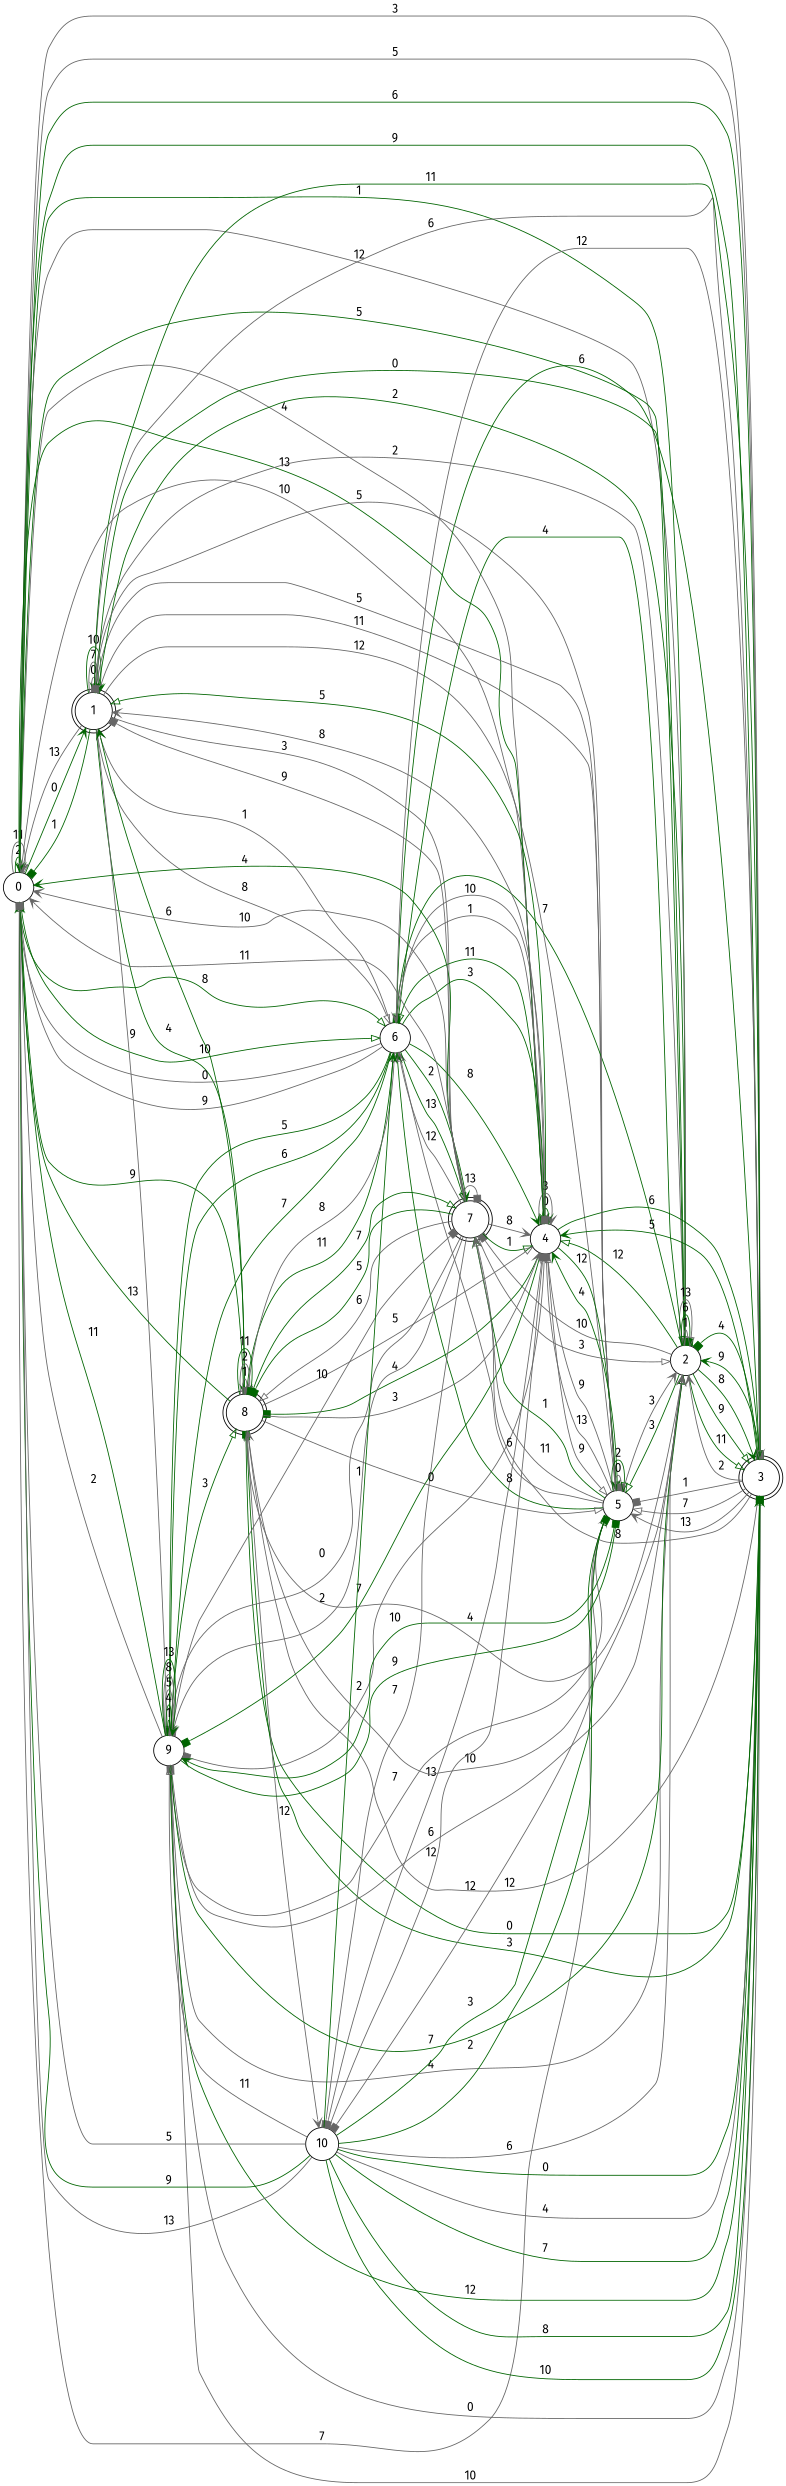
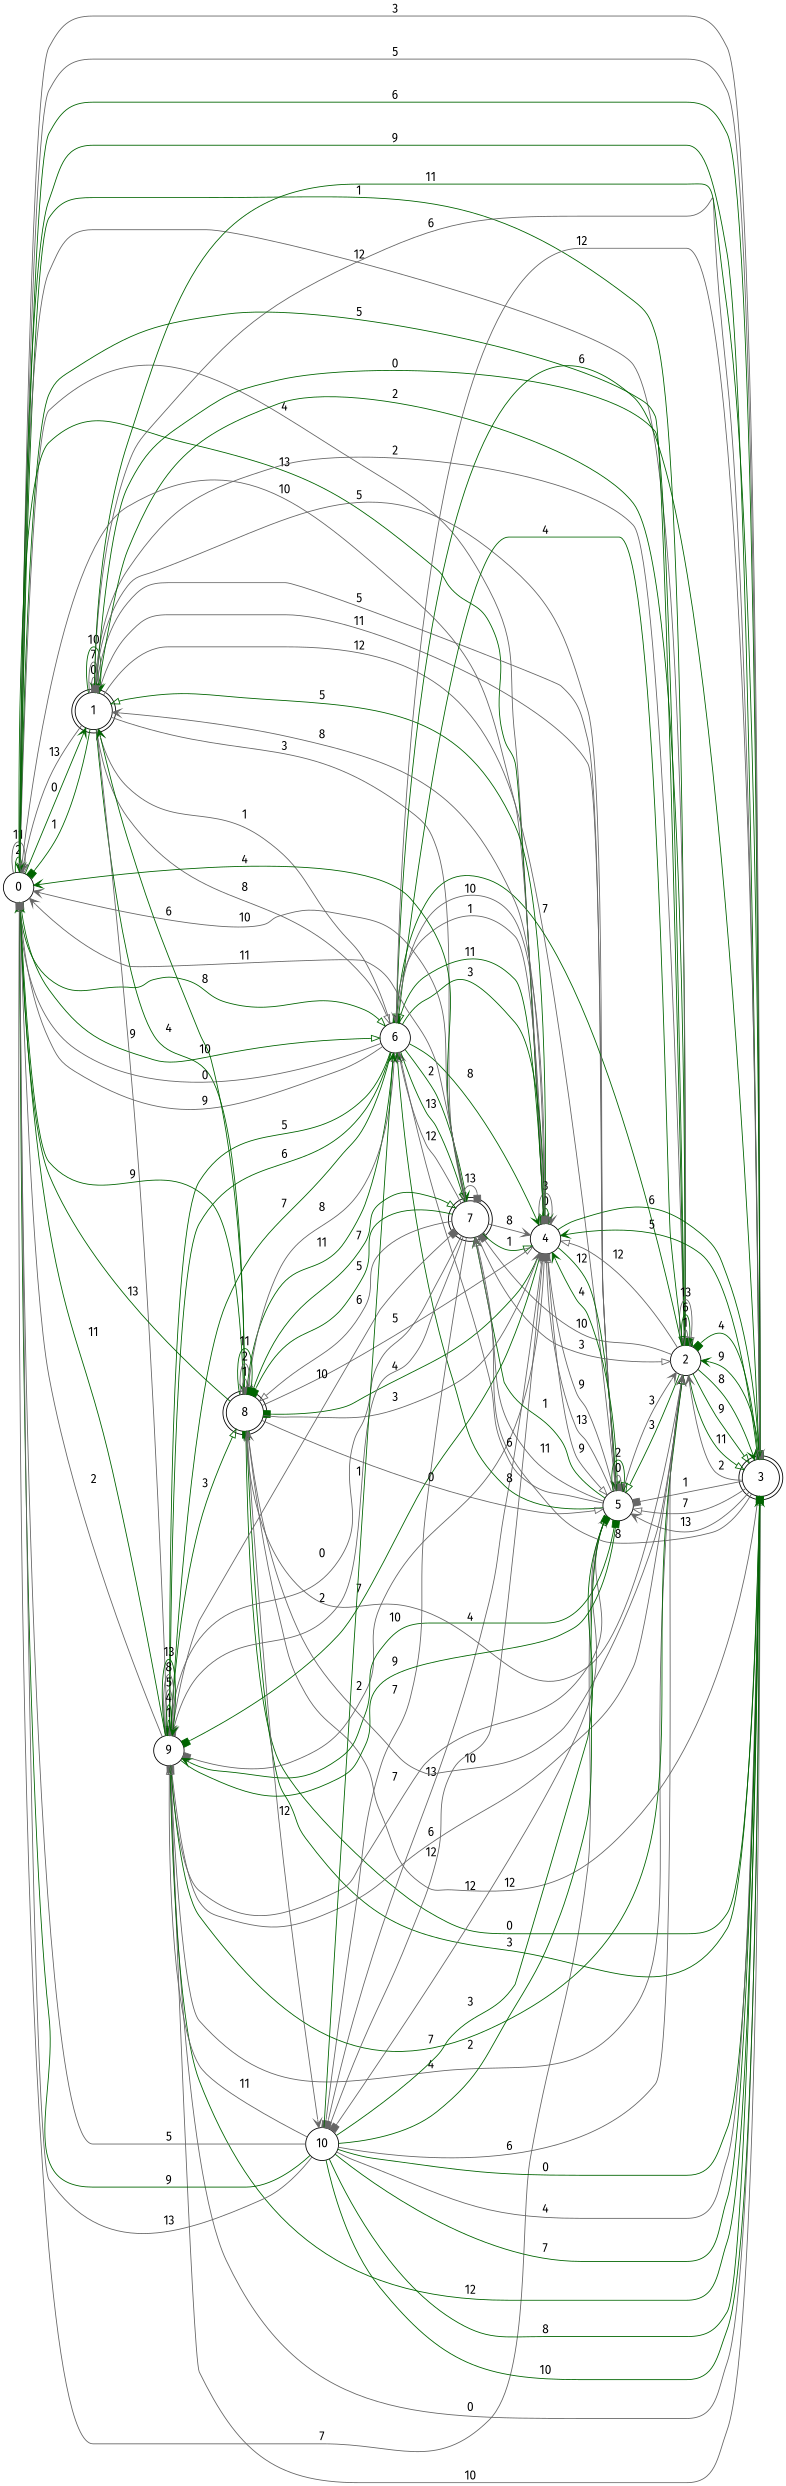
edge "7" -> "1": removed, label "9"
edge "2" -> "4": color darkgreen -> gray40
